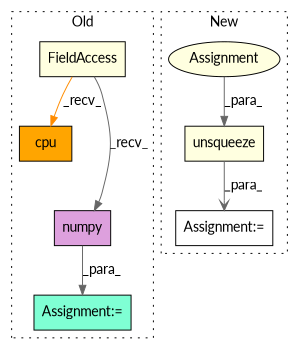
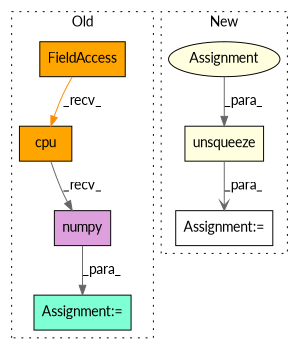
node "FieldAccess": fillcolor lightyellow -> orange
edge "FieldAccess" -> "numpy": now "cpu" -> "numpy"
